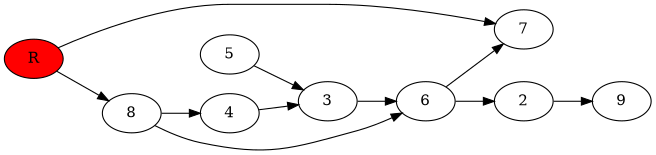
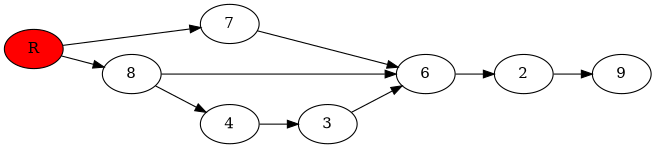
node "5": removed
edge "6" -> "7": reversed
